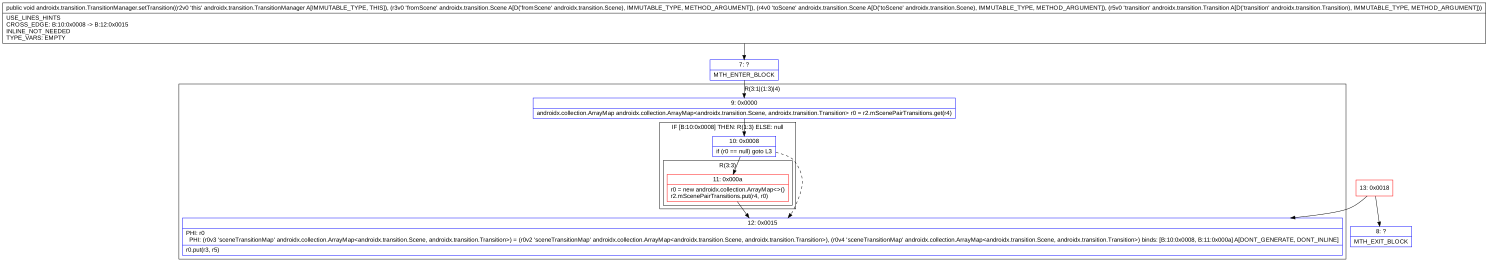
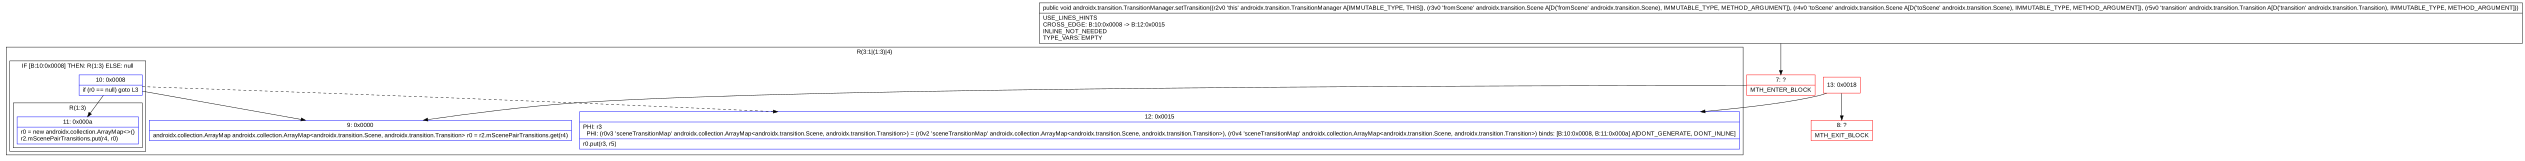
node "7: ?": color blue -> red
edge "9: 0x0000" -> "10: 0x0008": reversed
cluster "R(3:3)": label "R(3:3)" -> "R(1:3)"
node "11: 0x000a": color red -> blue
edge "11: 0x000a" -> "12: 0x0015": removed
node "12: 0x0015": text "PHI: r0" -> "PHI: r3"
node "8: ?": color blue -> red
